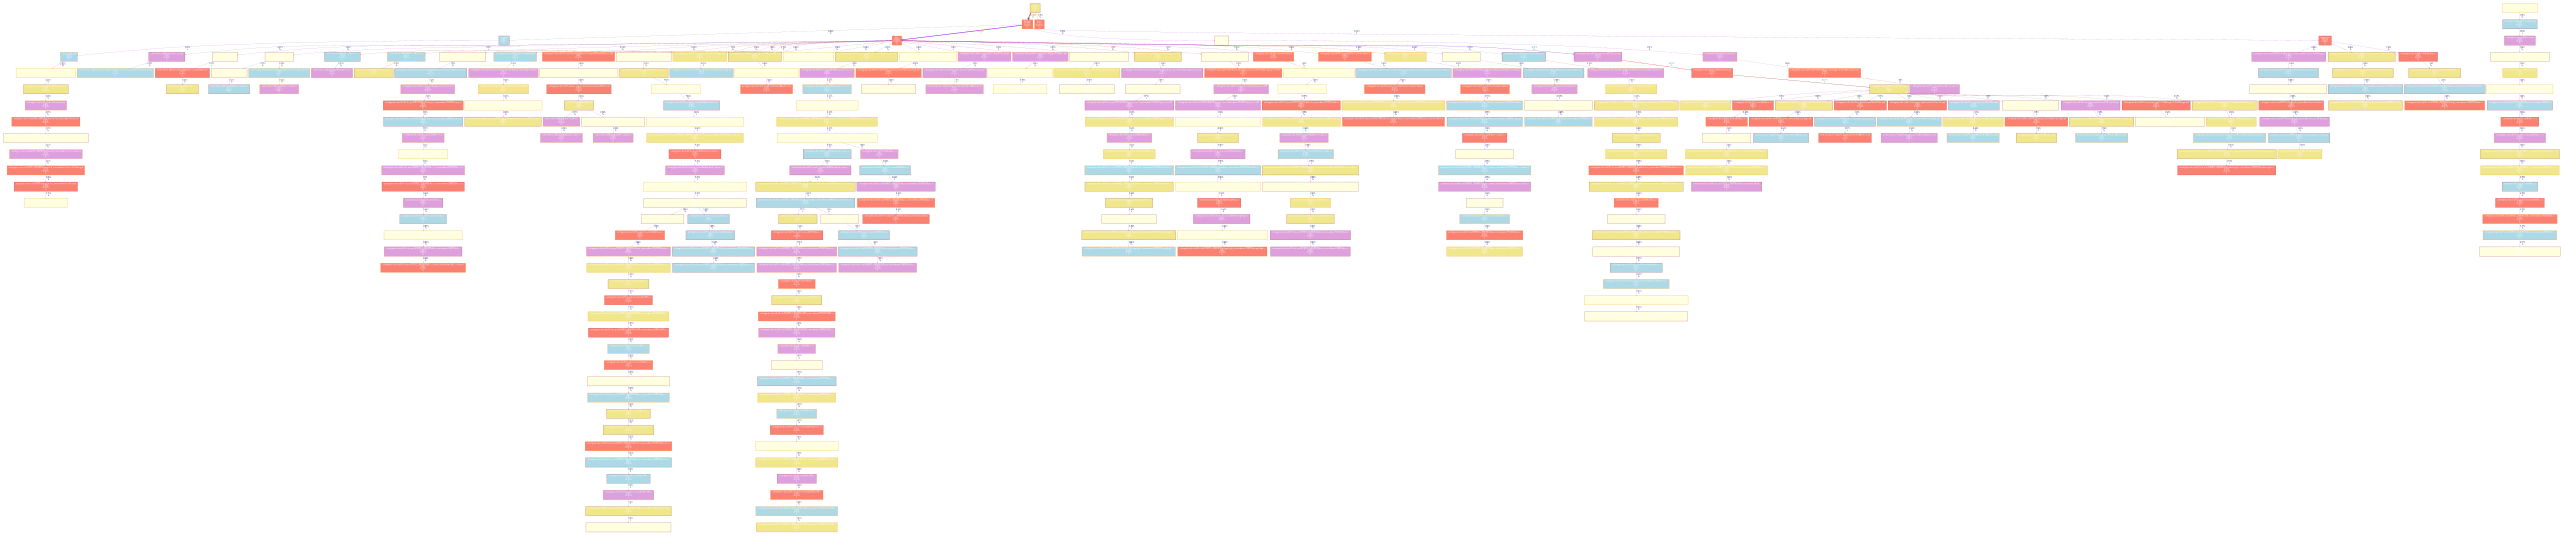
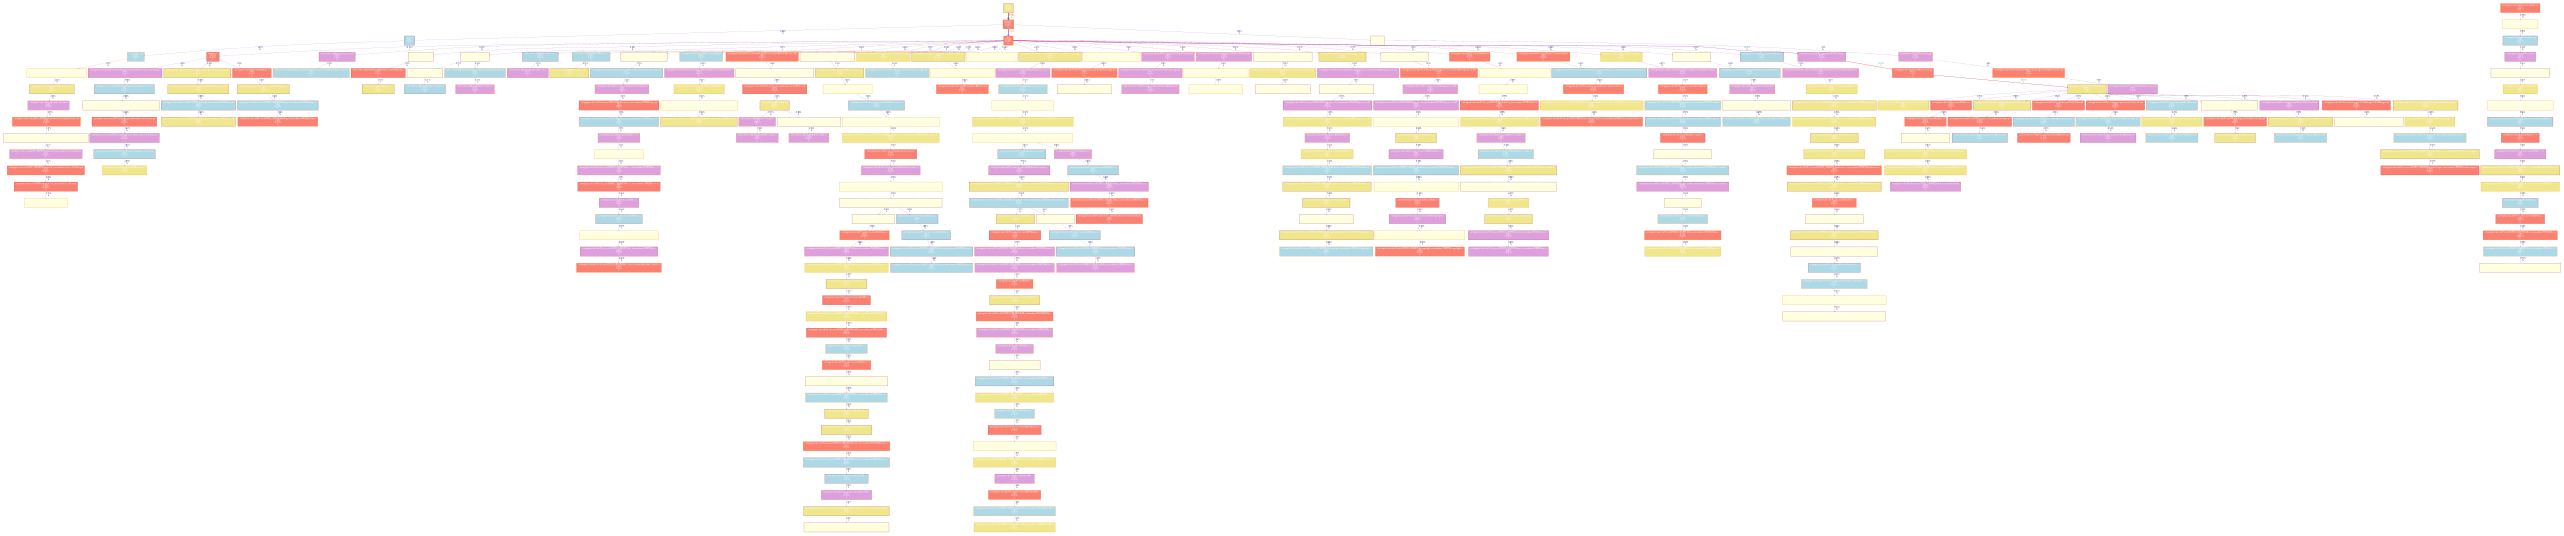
node "out/target/product/idol4s/system/build.prop 2.40% (0.00%) 1×": added
node "perso 2.41% (0.00%) 1×": removed
edge "droidcore 97.59% (0.00%) 1×" -> "target-tests 10.45% (0.00%) 1×": now "files 81.56% (0.00%) 1×" -> "target-tests 10.45% (0.00%) 1×"
